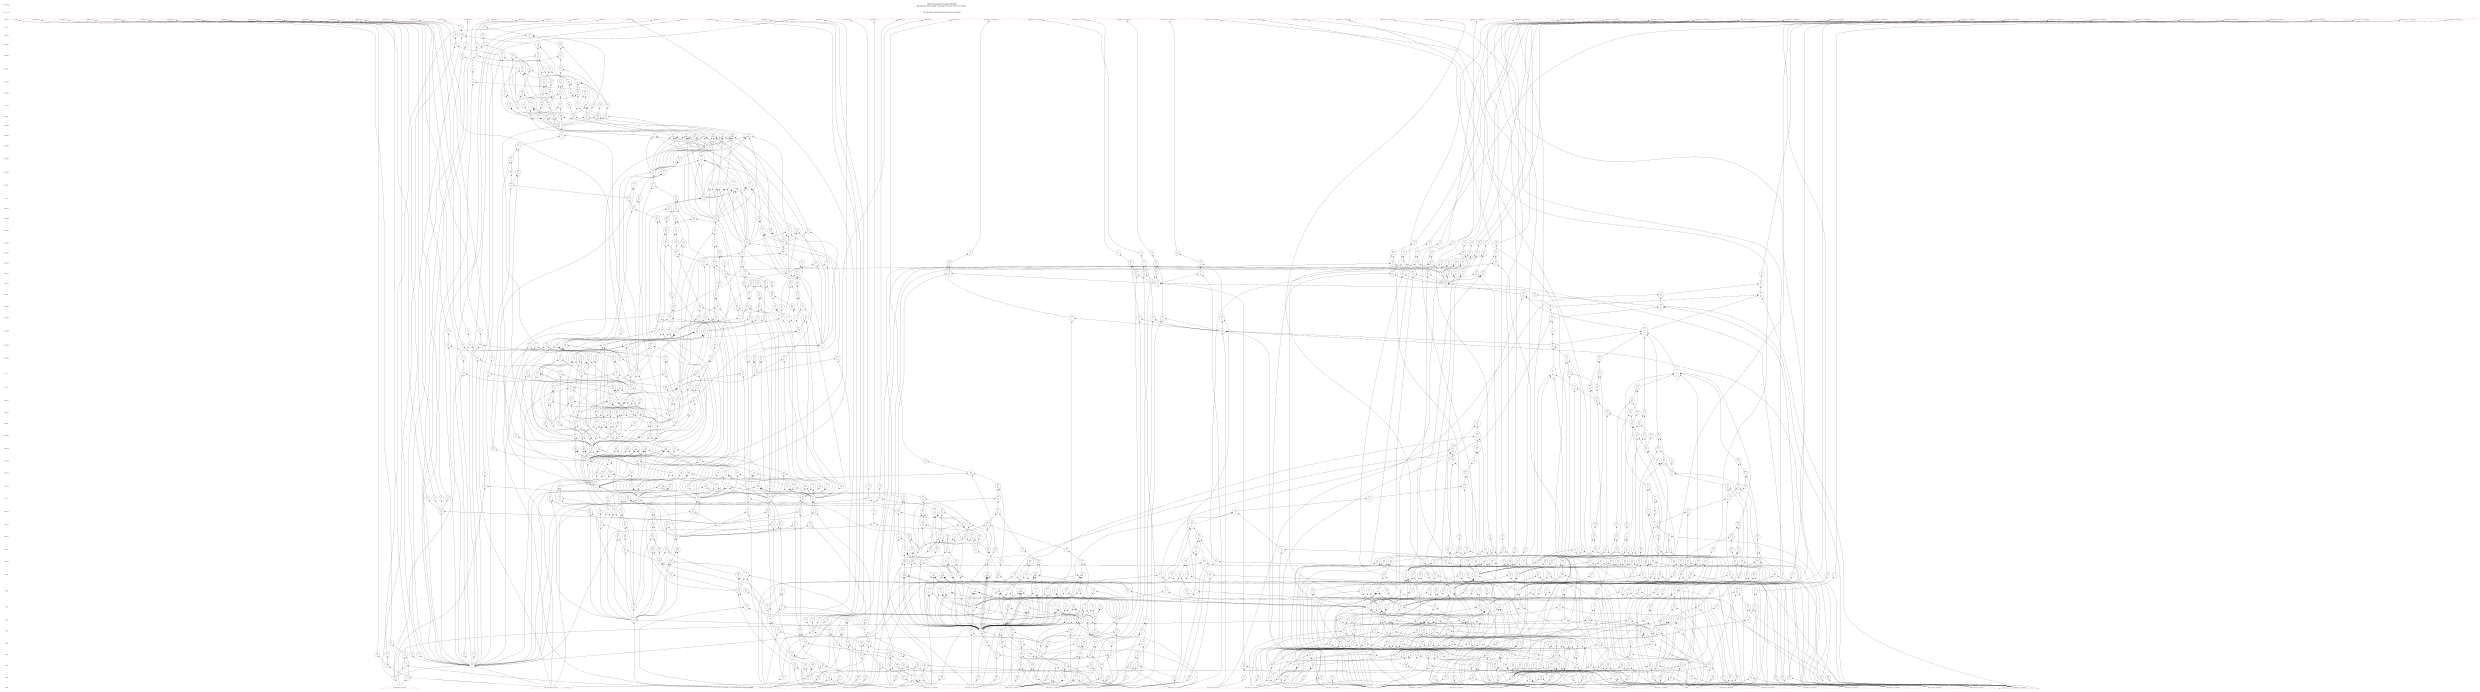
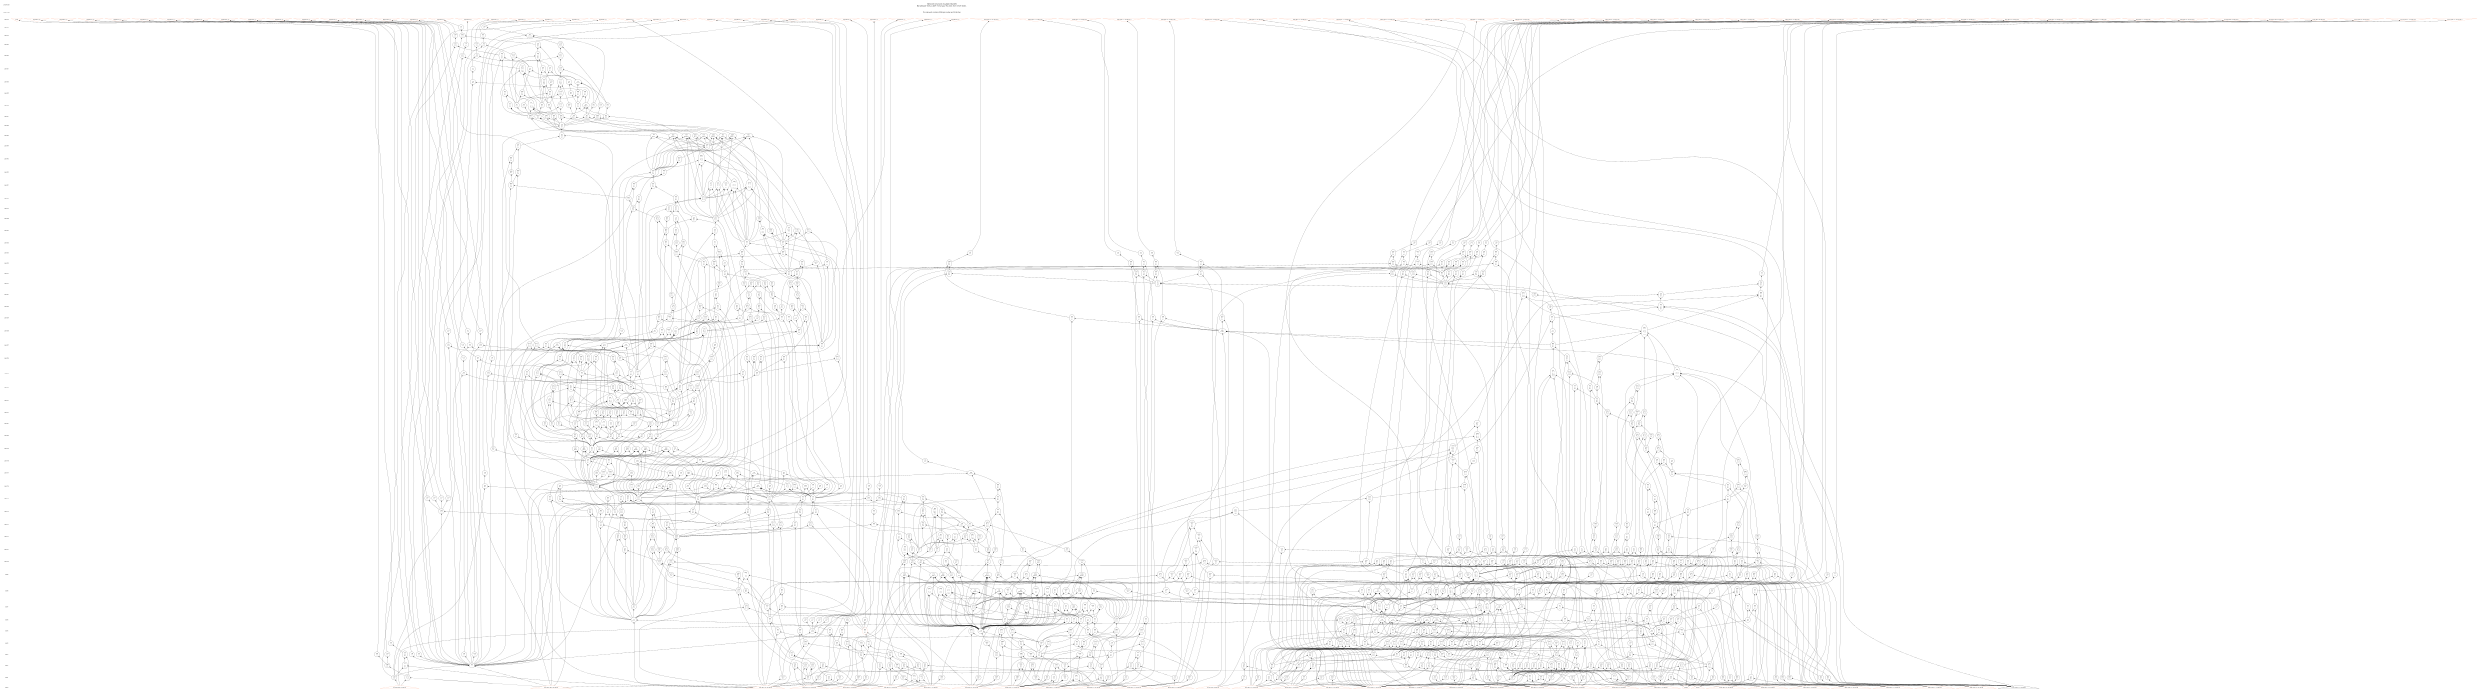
node "1036 0- 1 -0 1": added
node "772 0- 1 -0 1": added
